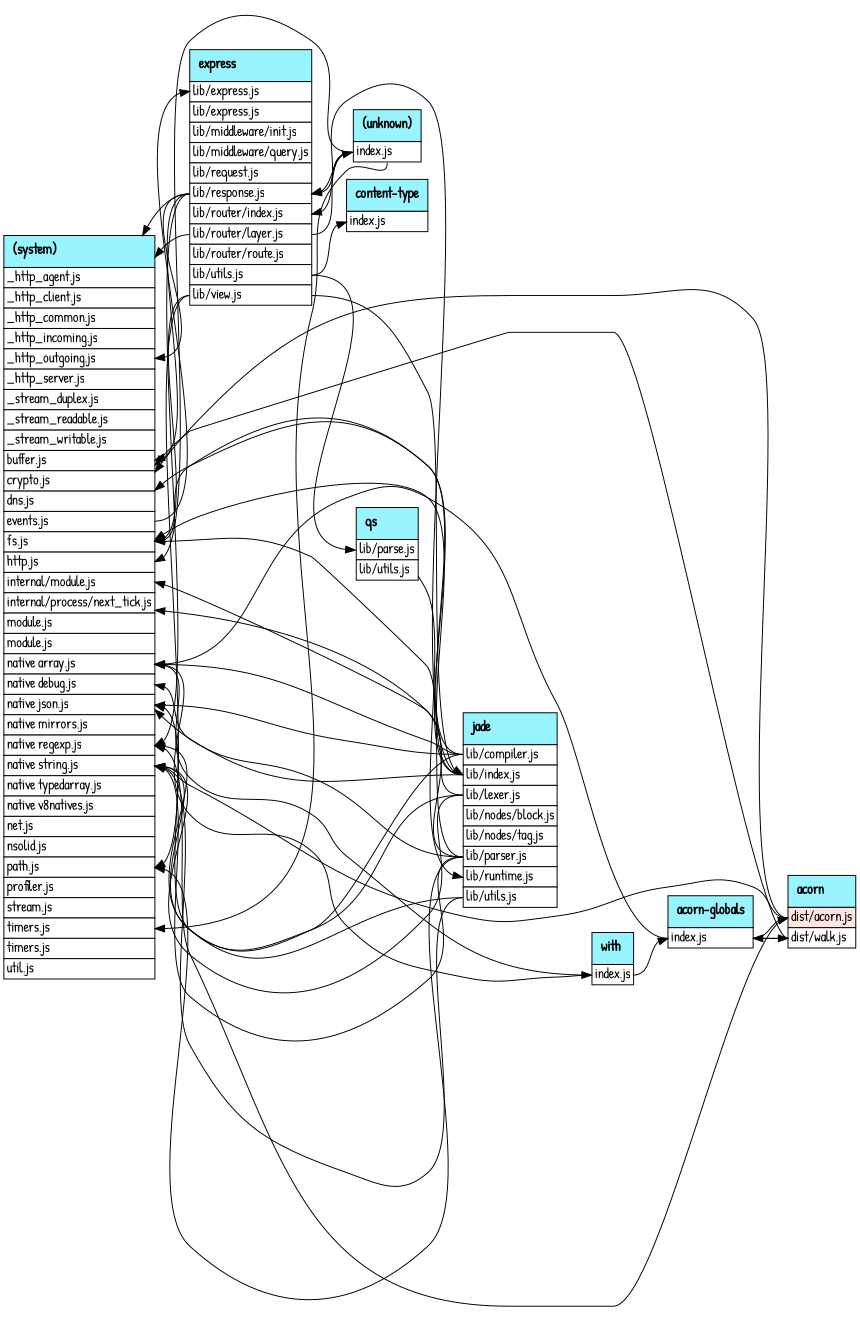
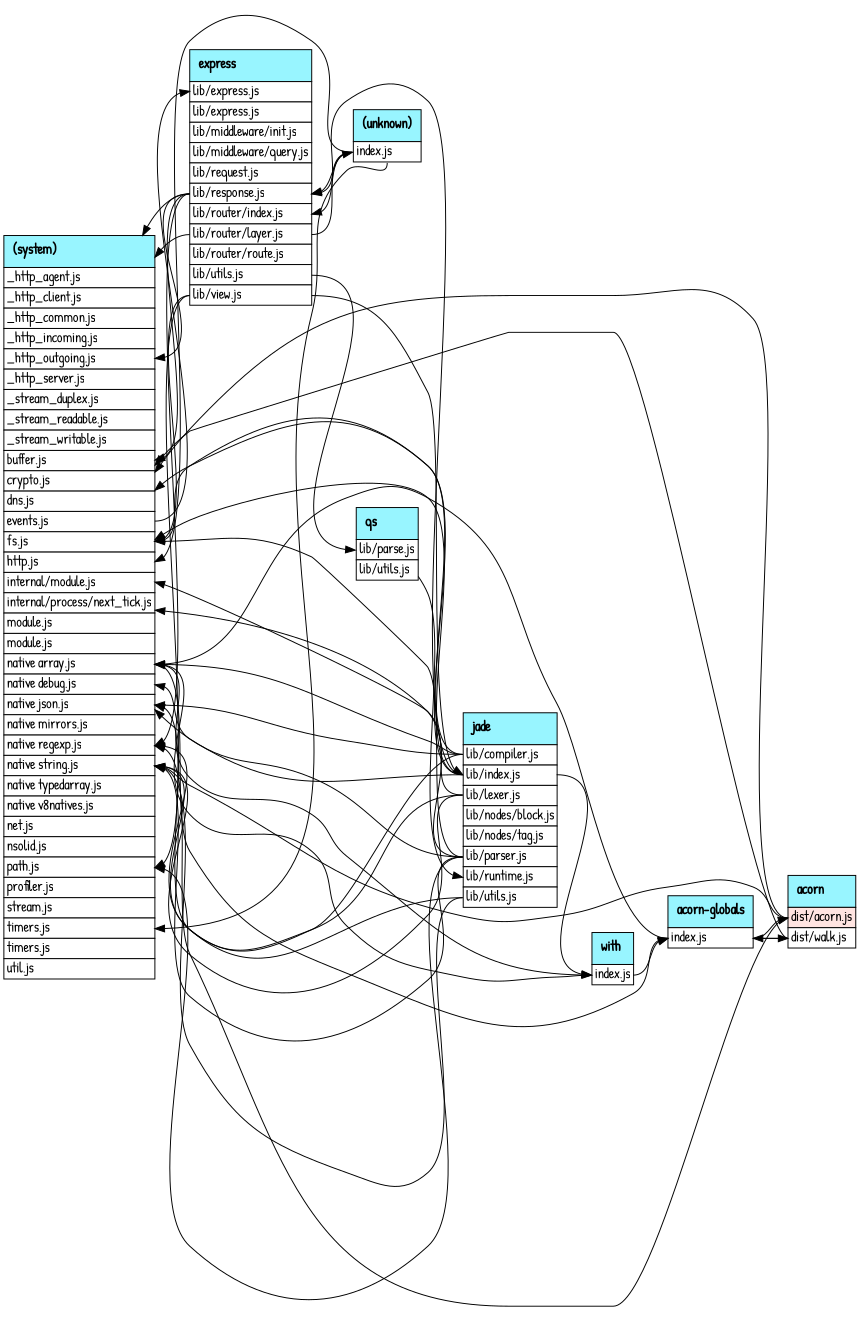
node "content-type": removed
edge "jade" -> "with": added
edge "(system)" -> "acorn-globals": added
